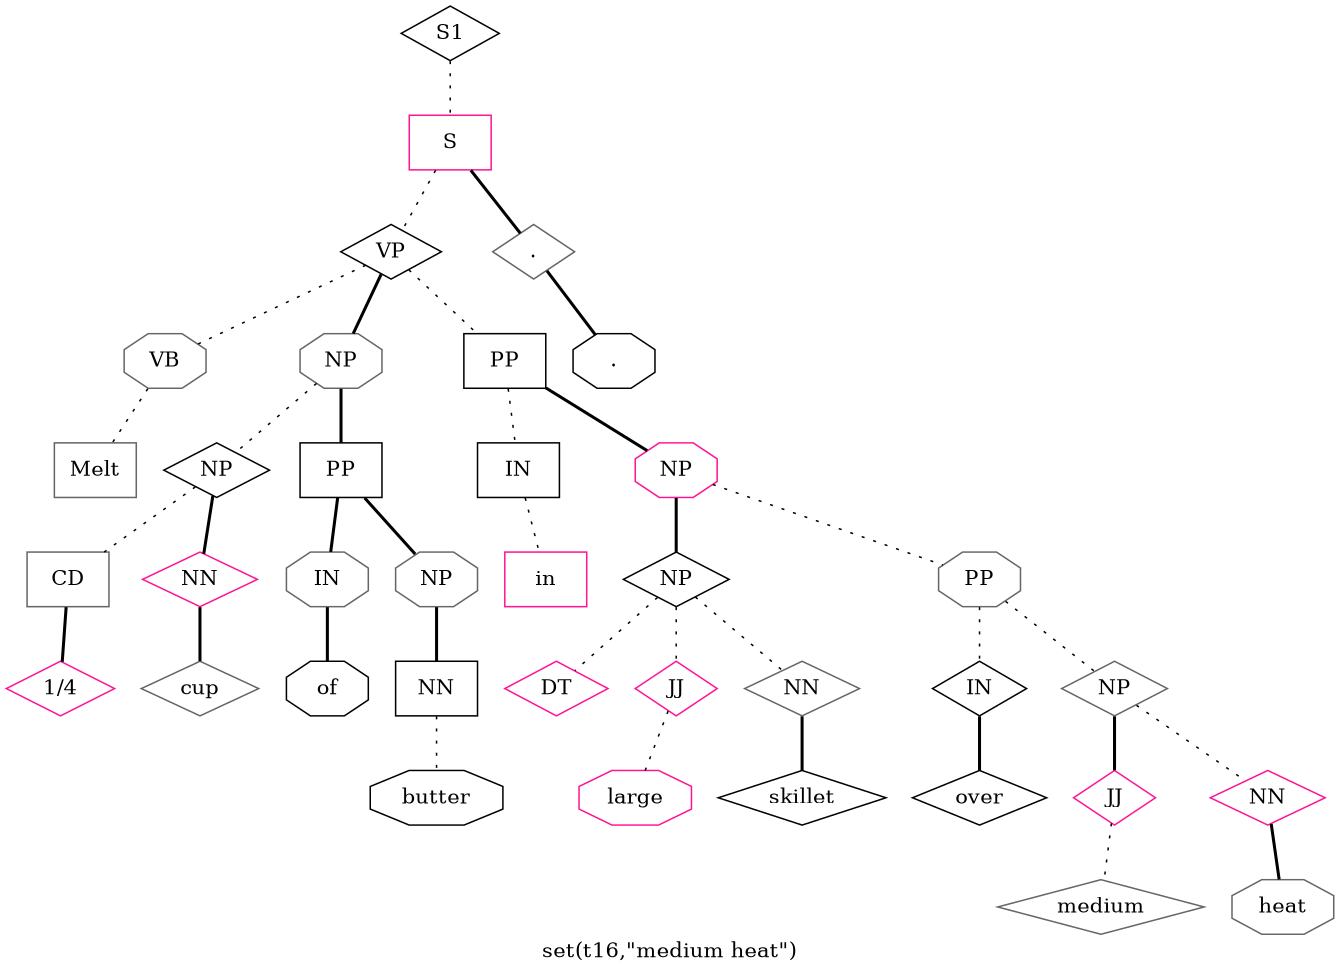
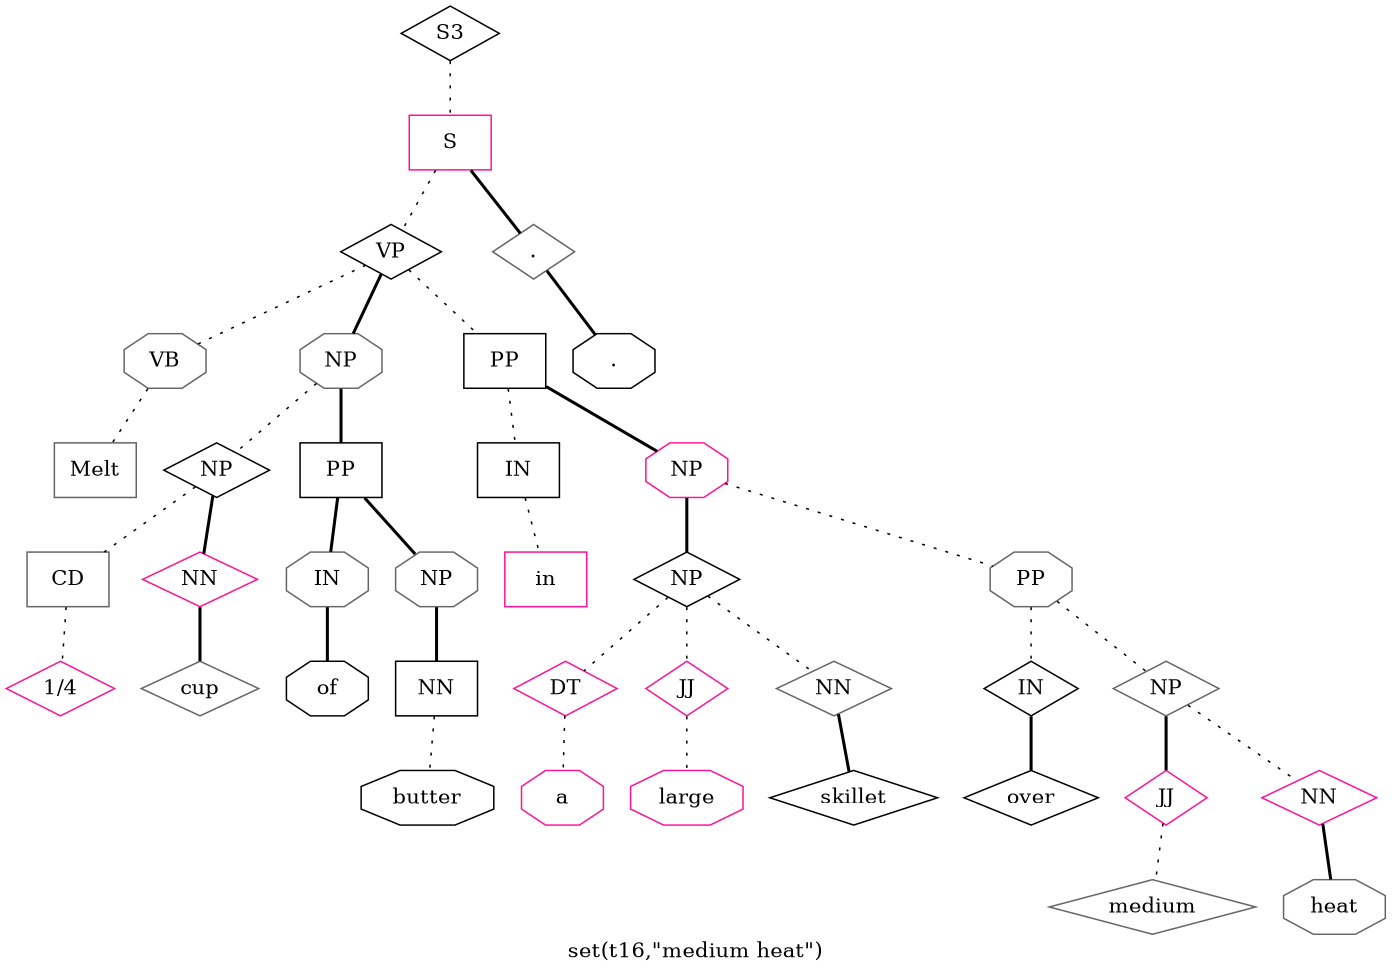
node "S1": label "S1" -> "S3"
edge "CD" -- "1/4": style bold -> dotted
node "a": added
